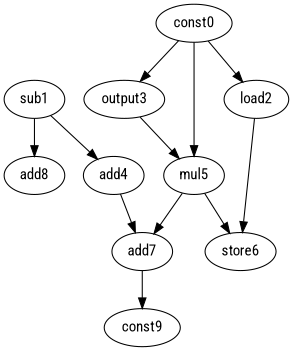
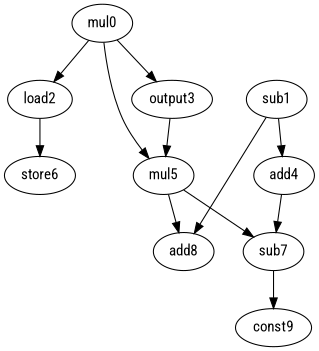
node "const0": label "const0" -> "mul0"
edge "mul5" -> "store6": now "mul5" -> "add8"
node "add7": label "add7" -> "sub7"
